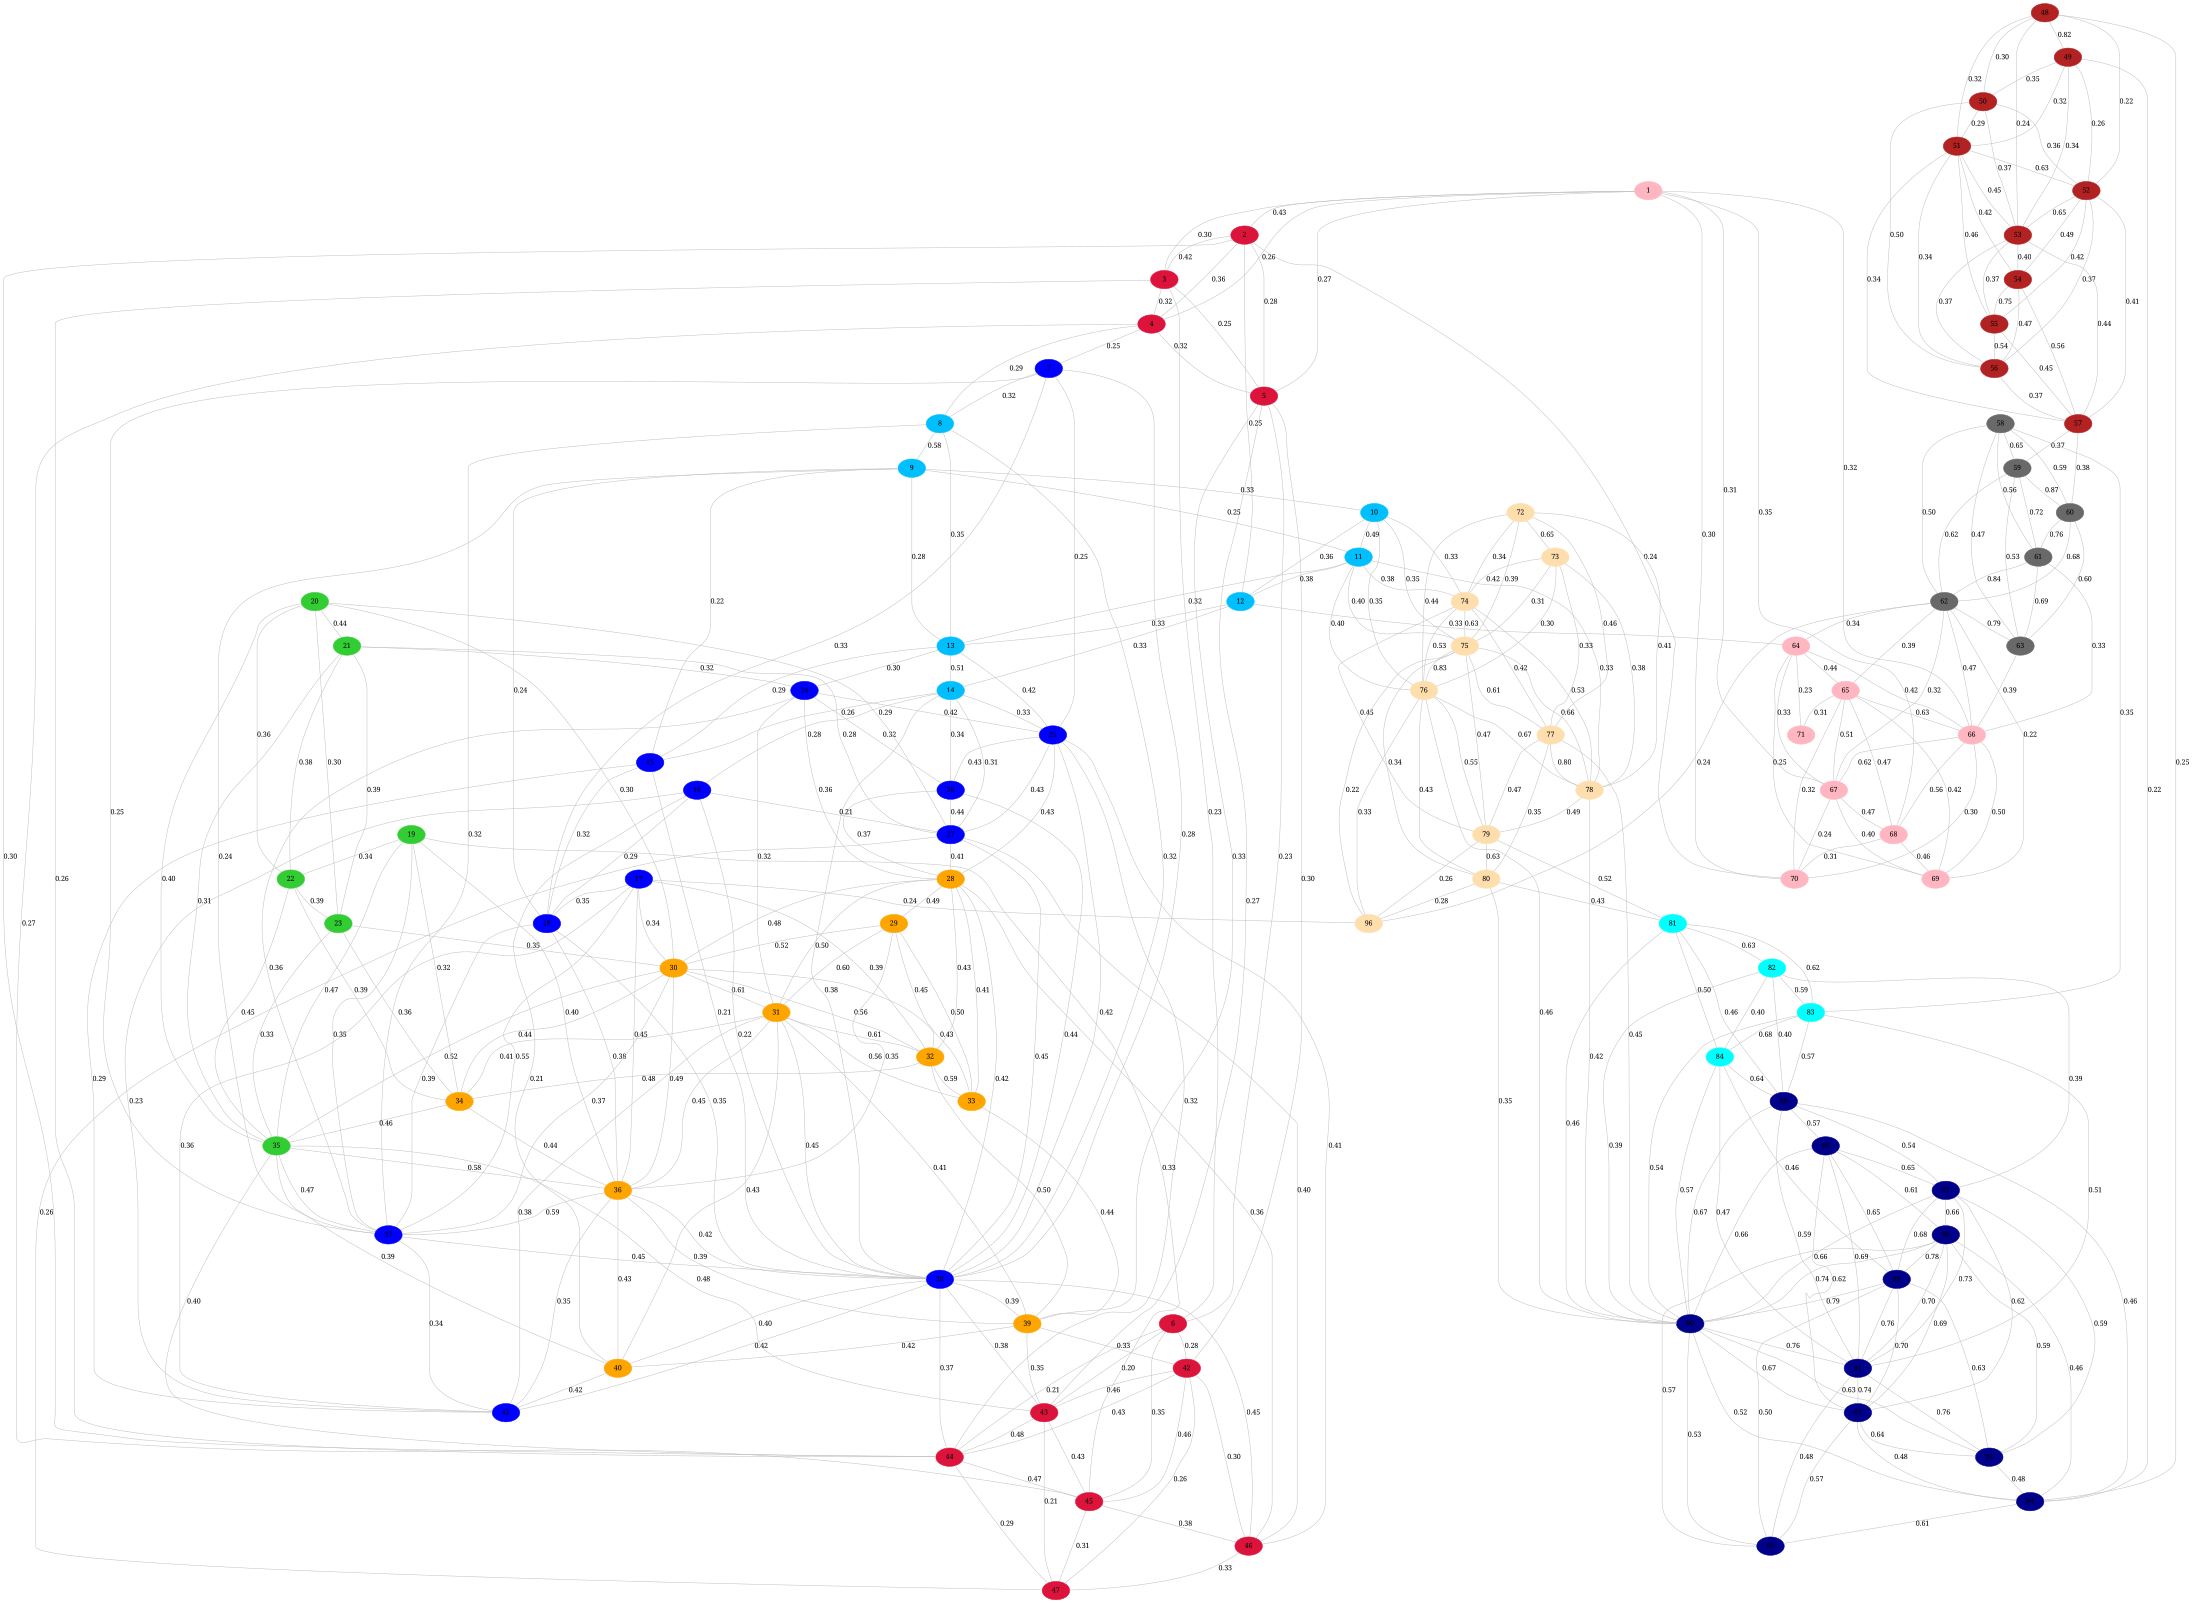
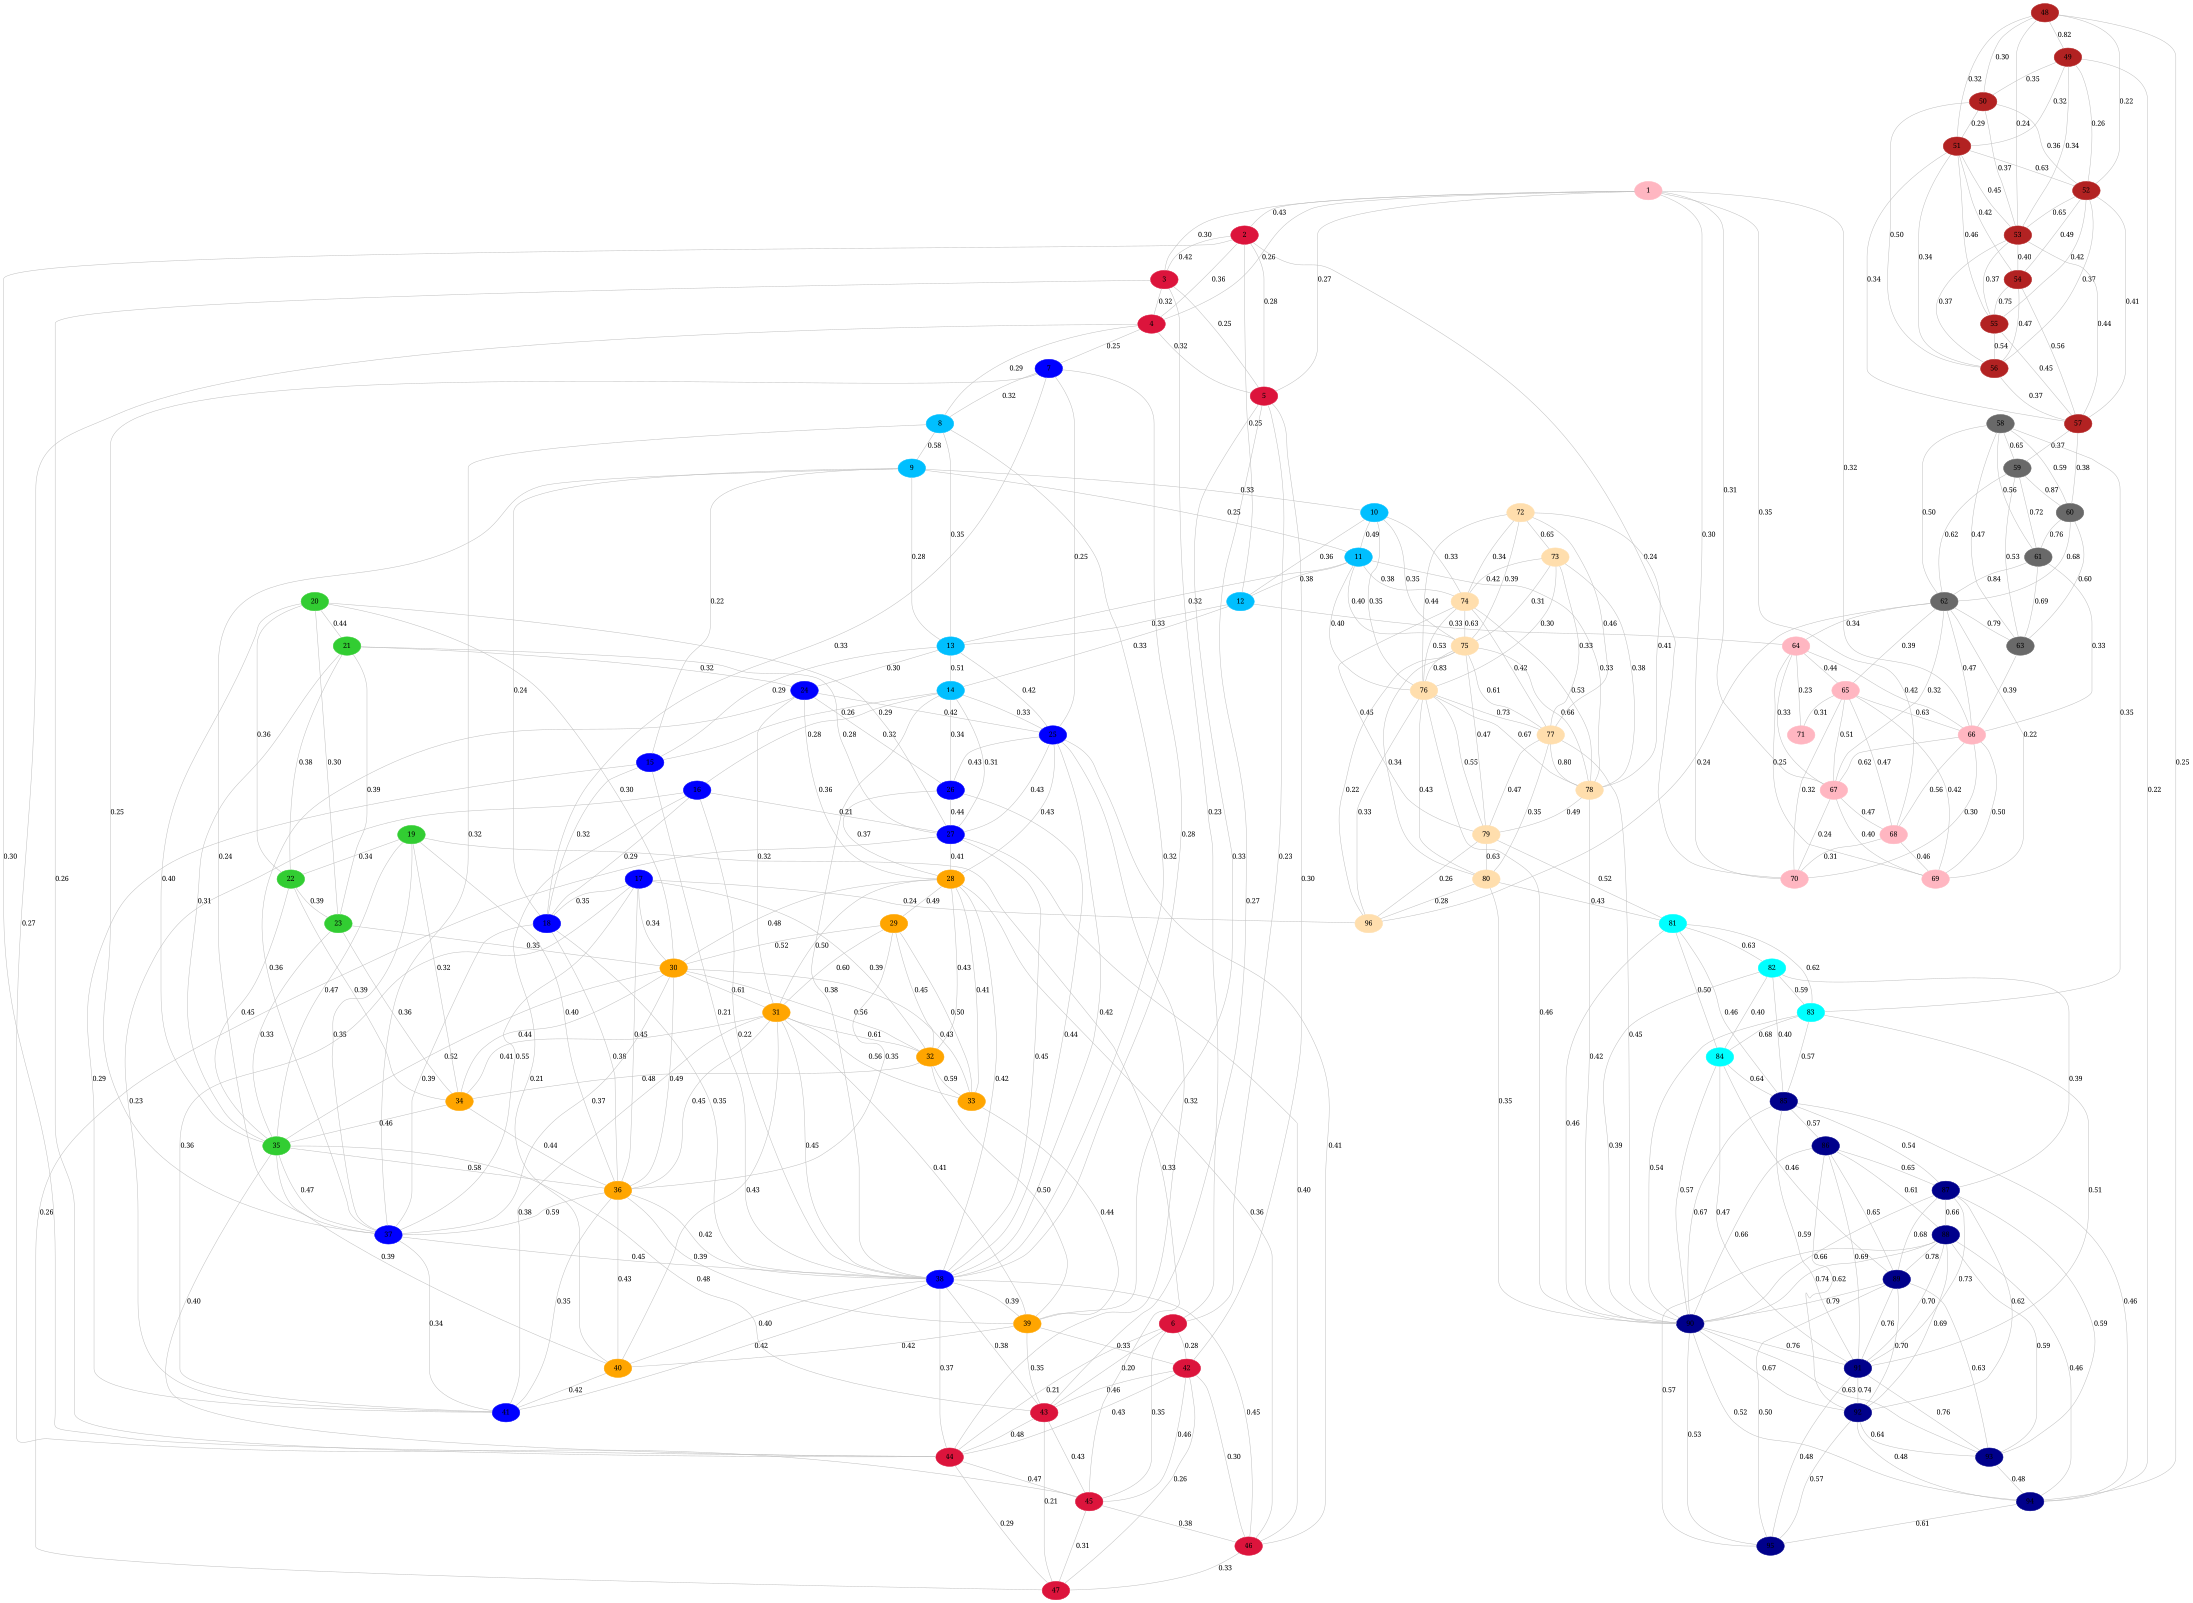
edge "76" -- "77": added, label "0.73"
